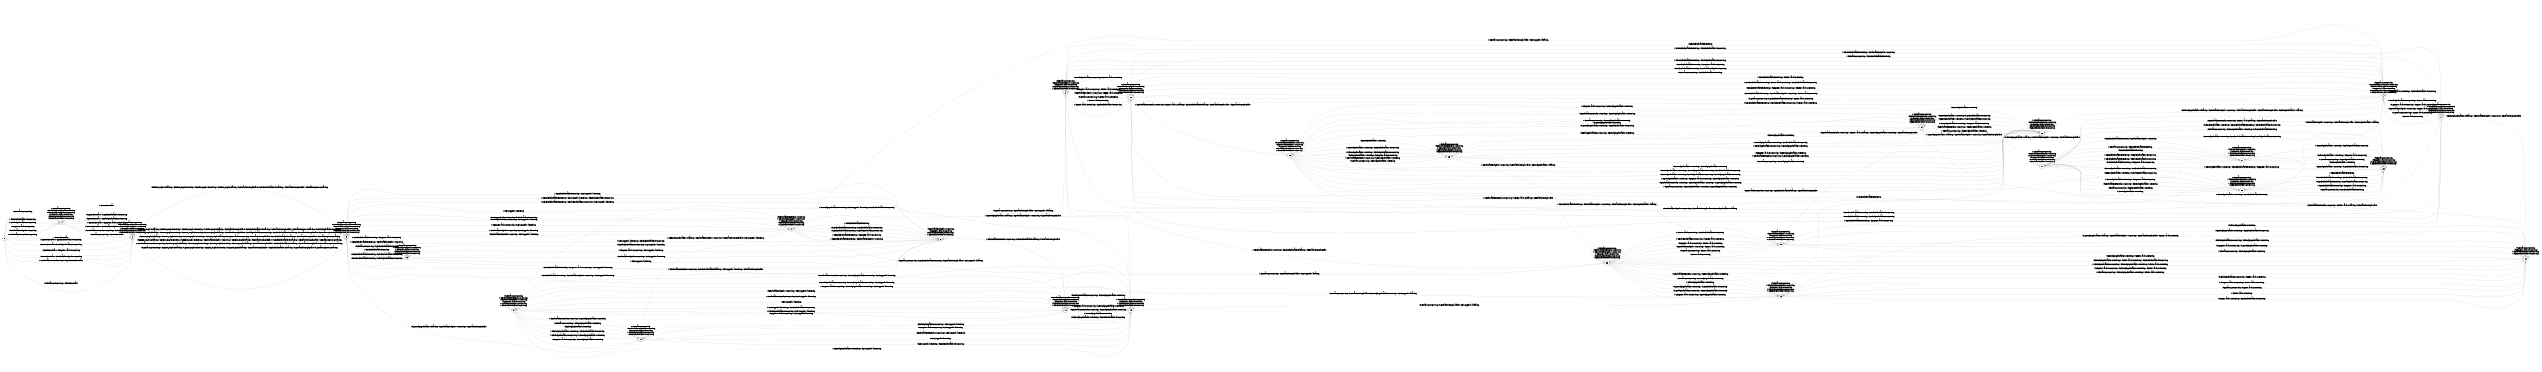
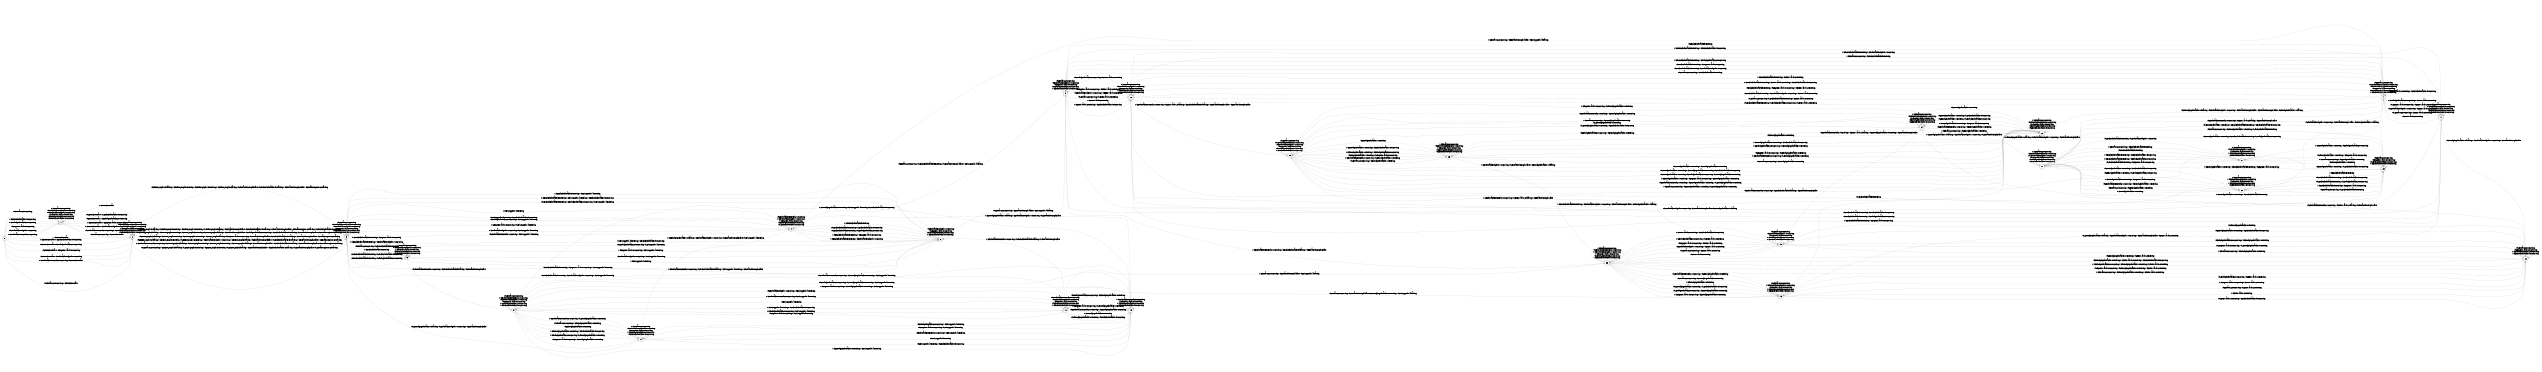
edge "11" -> "20": reversed
edge "4" -> "10": now "4" -> "8"
edge "5" -> "9": added, label "MSE_obstacleDetected_21_occurring MSE_CheckObstacle_9_leaving MSE_TransitionImpl_6_fire"
edge "15" -> "16": removed, label "MSE_start_22_occurring MSE_TransitionImpl_4_fire MSE_Stopped_14_leaving"
